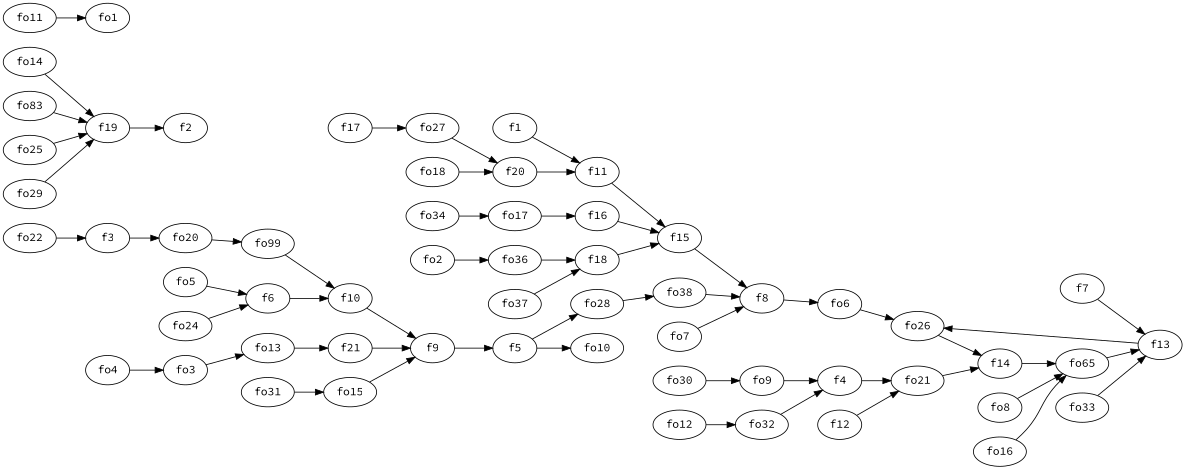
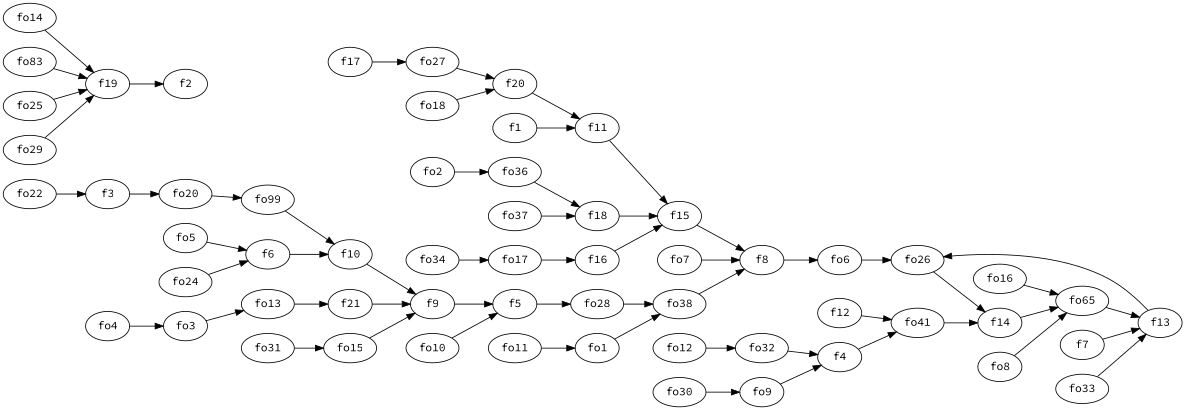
edge "fo1" -> "fo38": added
edge "f5" -> "fo10": reversed
node "fo21": label "fo21" -> "fo41"
